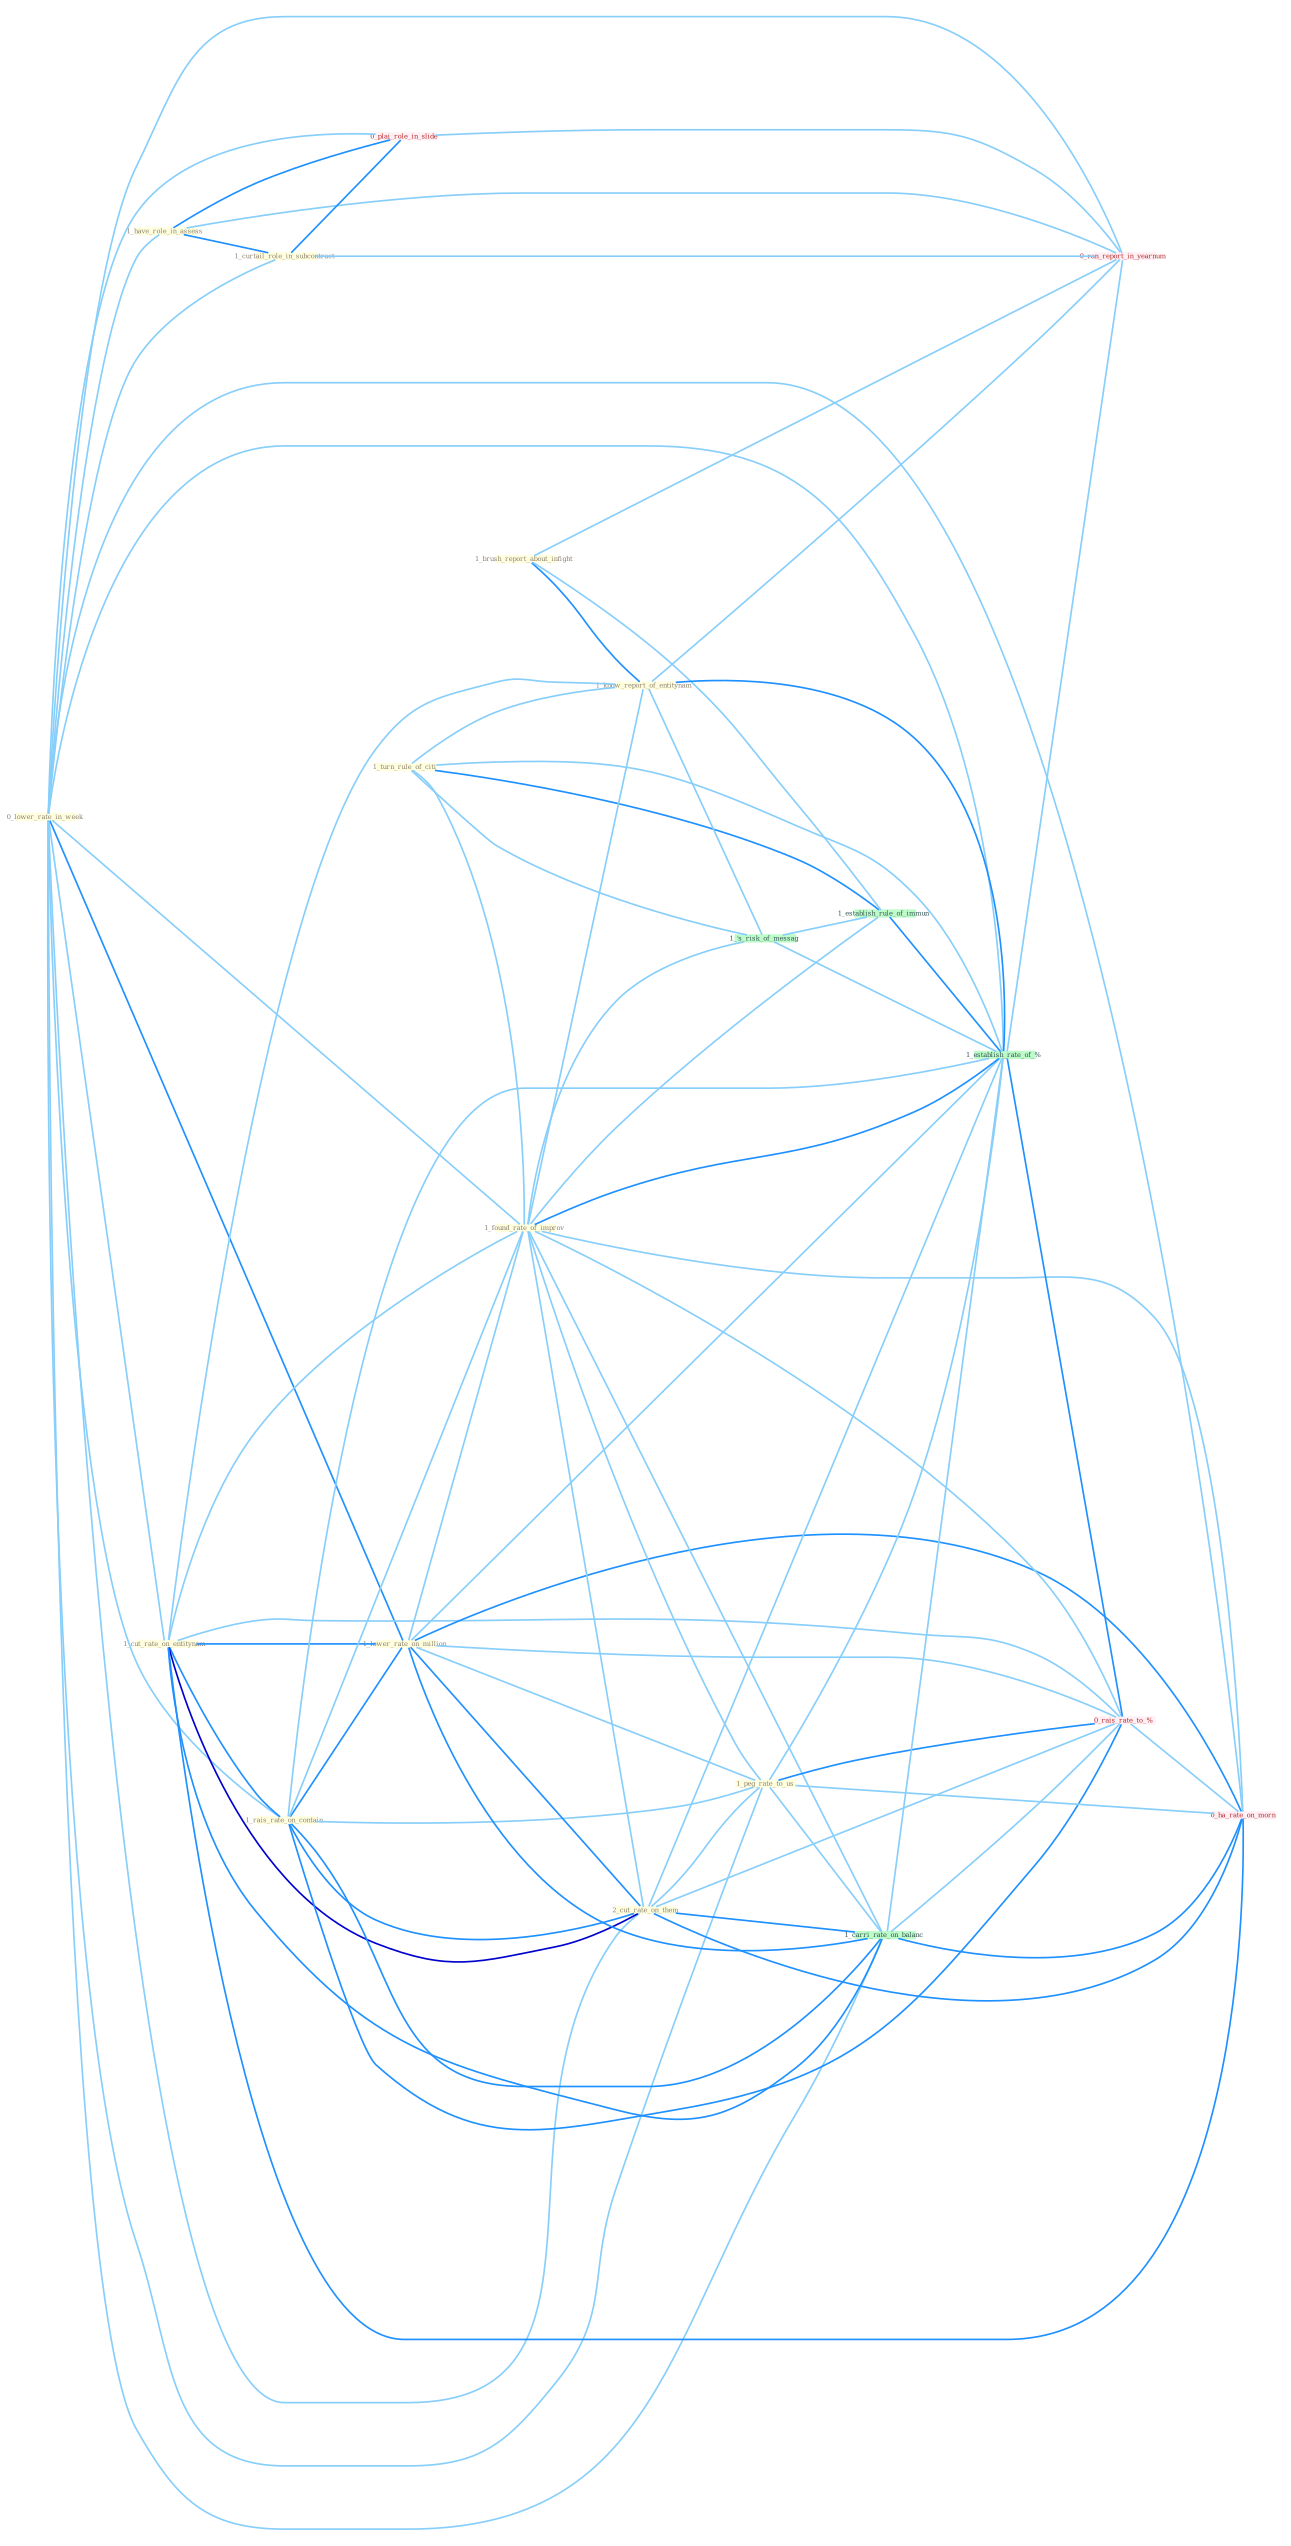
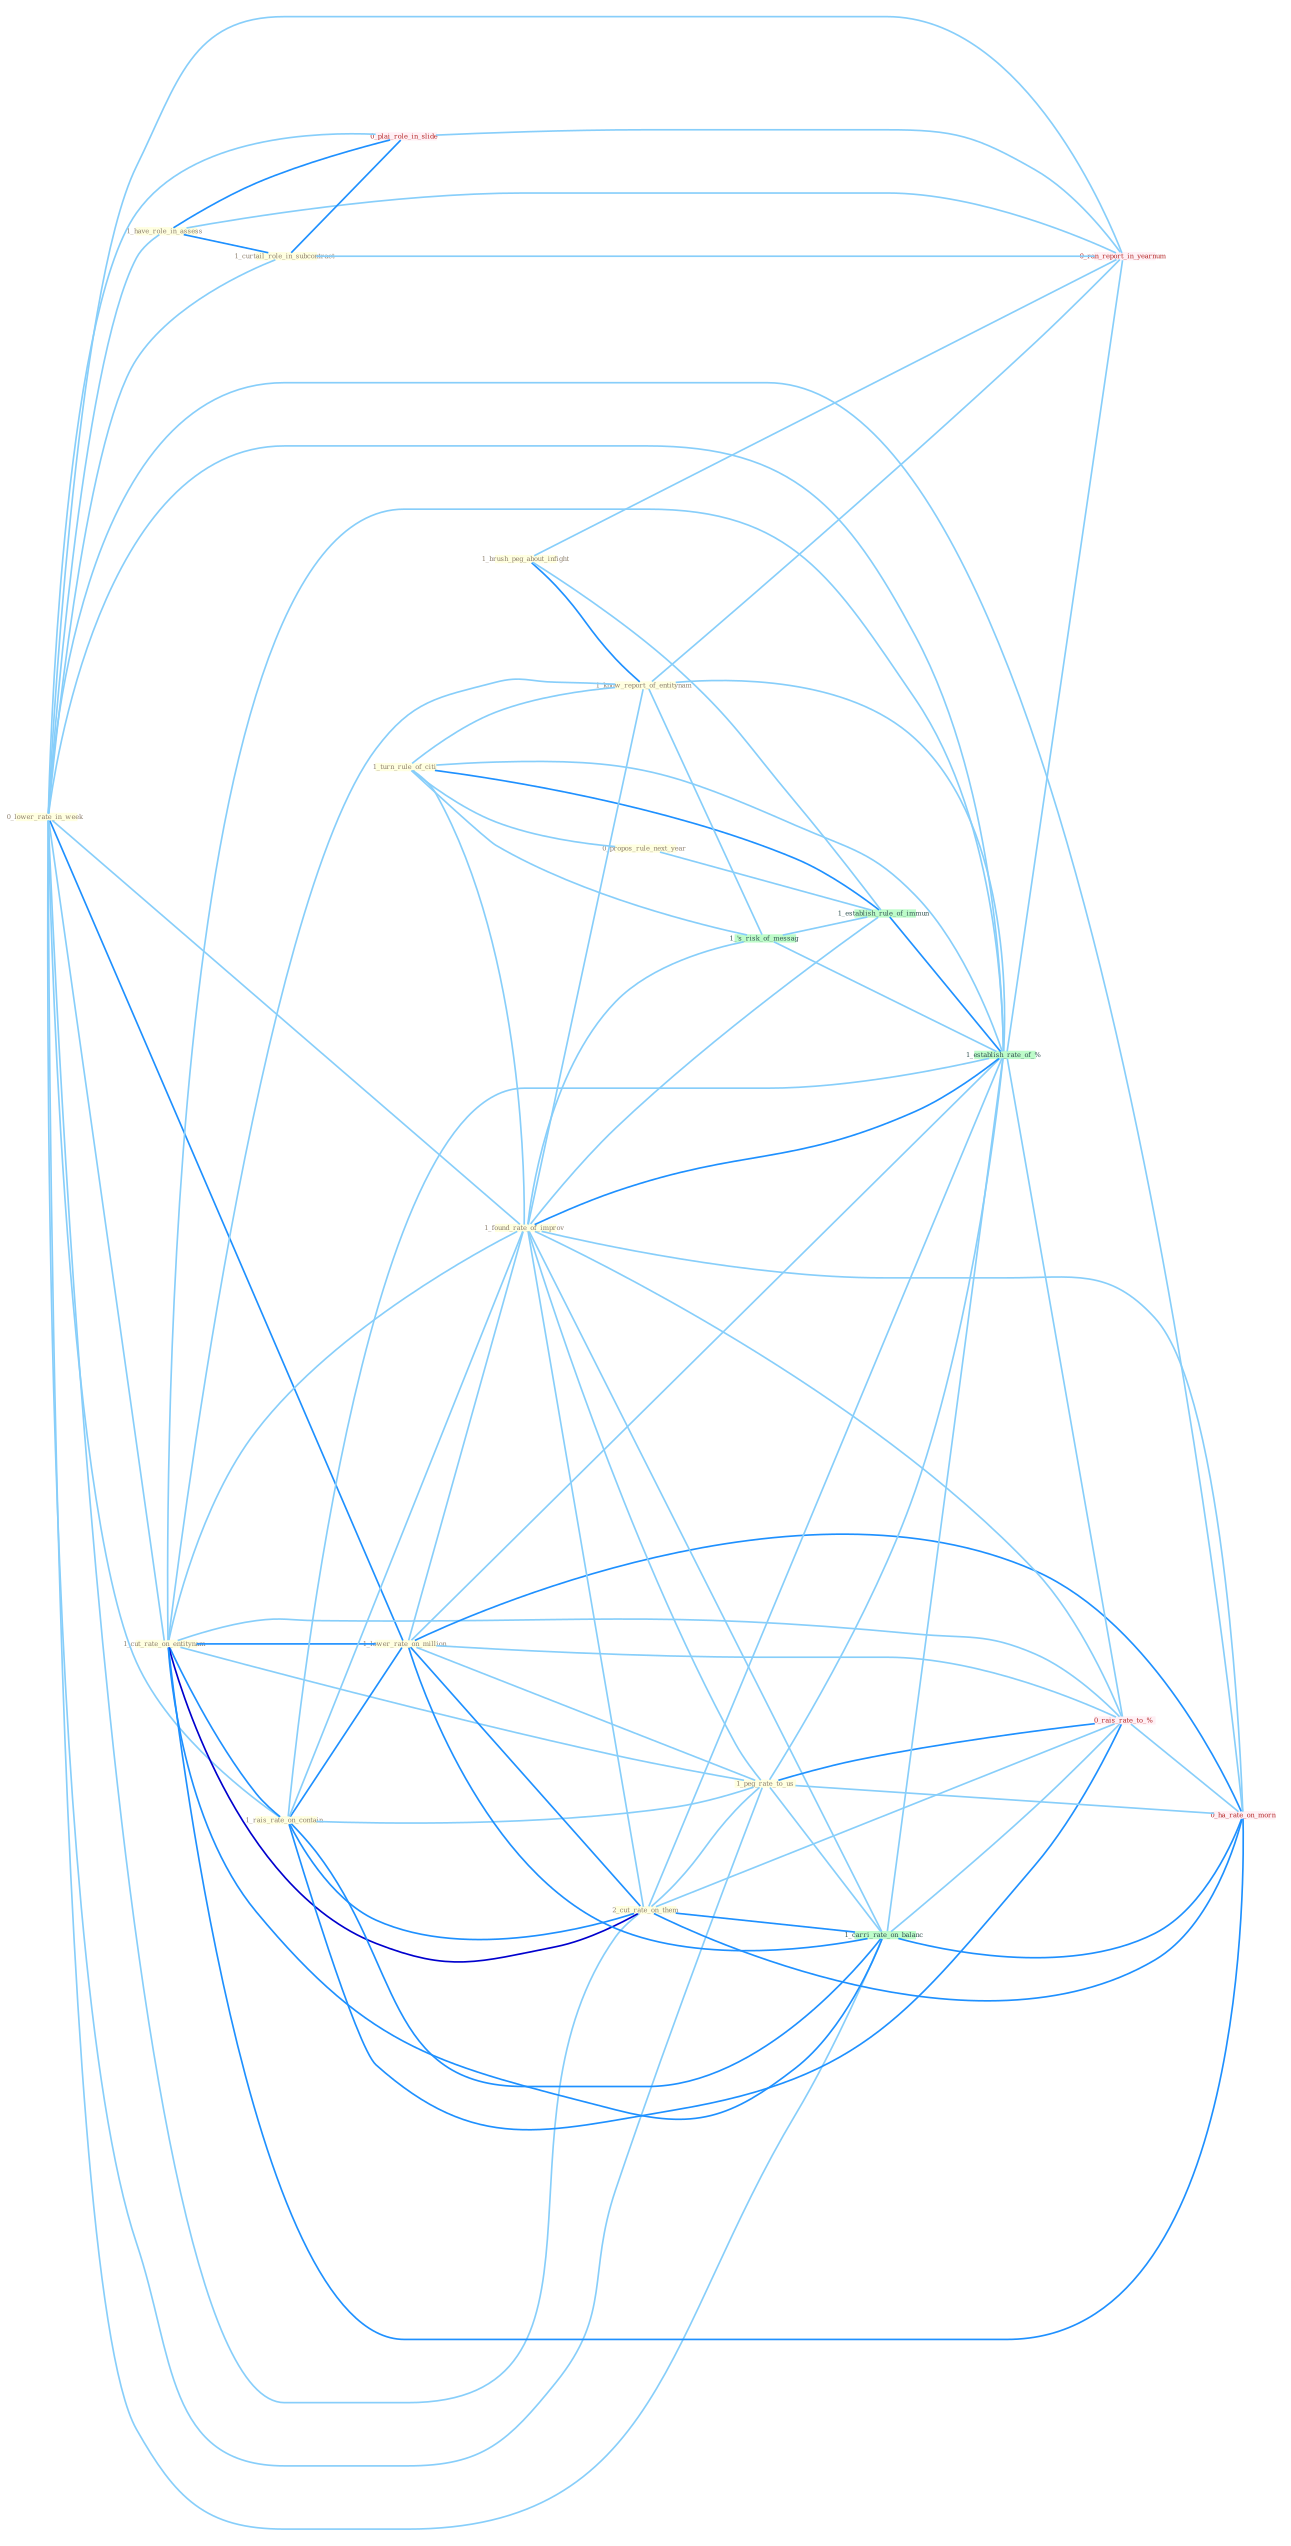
node "1_brush_report_about_infight": label "1_brush_report_about_infight" -> "1_brush_peg_about_infight"
edge "1_establish_rate_of_%" -- "1_cut_rate_on_entitynam": added
edge "1_know_report_of_entitynam" -- "1_establish_rate_of_%": color #1e90ff -> #87cefa
node "0_propos_rule_next_year": added
edge "1_establish_rate_of_%" -- "0_rais_rate_to_%": color #1e90ff -> #87cefa
edge "1_cut_rate_on_entitynam" -- "1_peg_rate_to_us": added
